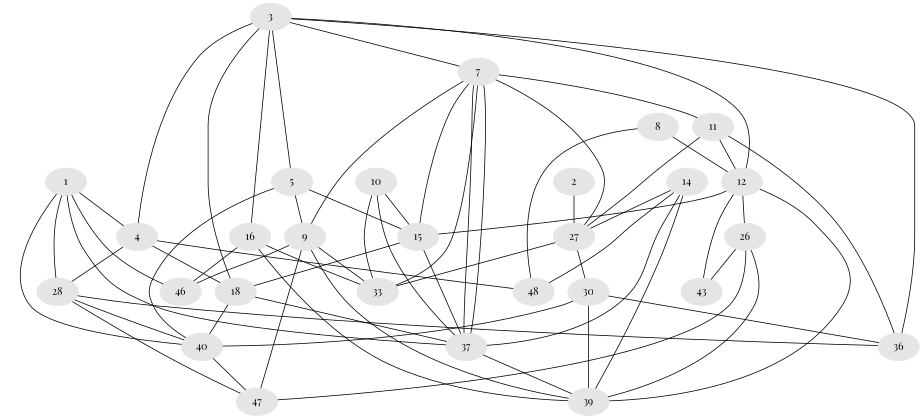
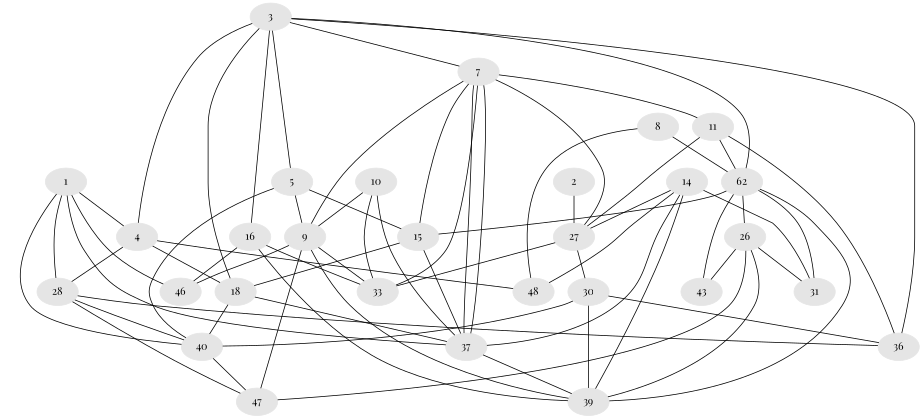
node "12": label "12" -> "62"
edge "10" -- "15": now "10" -- "9"
node "31": added
